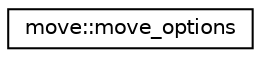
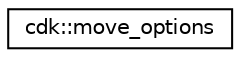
node "move::move_options": label "move::move_options" -> "cdk::move_options"
